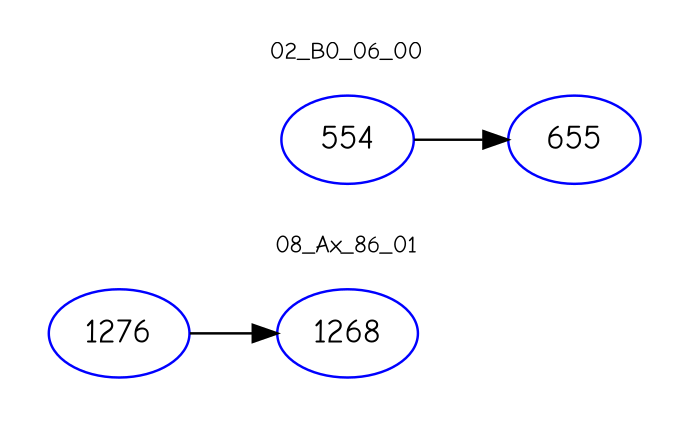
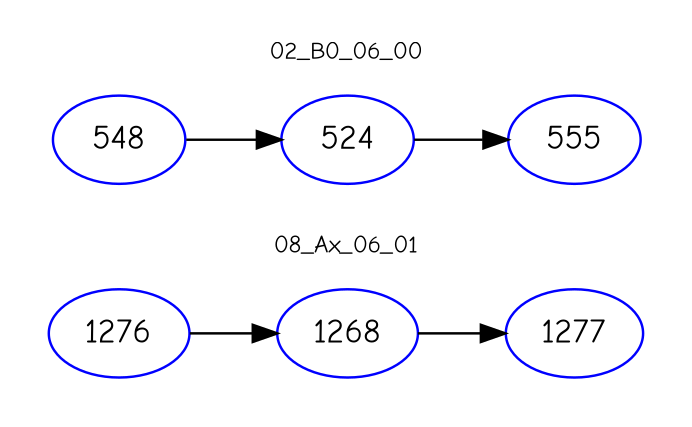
node "548": added
node "554": label "554" -> "524"
node "655": label "655" -> "555"
cluster "08_Ax_86_01": label "08_Ax_86_01" -> "08_Ax_06_01"
node "1277": added
